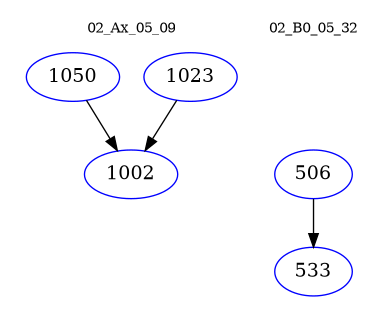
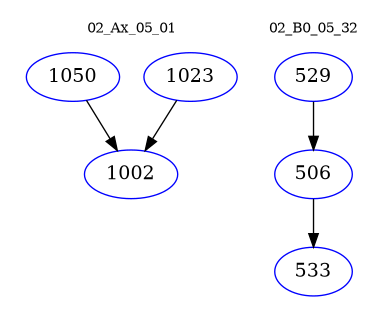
cluster "02_Ax_05_09": label "02_Ax_05_09" -> "02_Ax_05_01"
node "529": added
